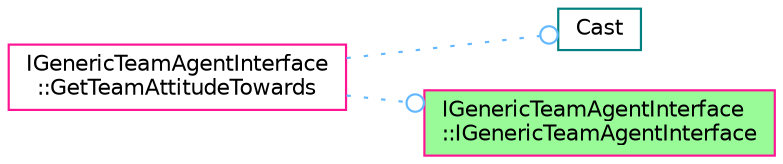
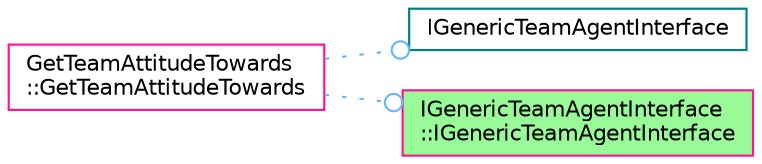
node "Cast": label "Cast" -> "IGenericTeamAgentInterface"
node "IGenericTeamAgentInterface ::GetTeamAttitudeTowards": label "IGenericTeamAgentInterface ::GetTeamAttitudeTowards" -> "GetTeamAttitudeTowards ::GetTeamAttitudeTowards"
